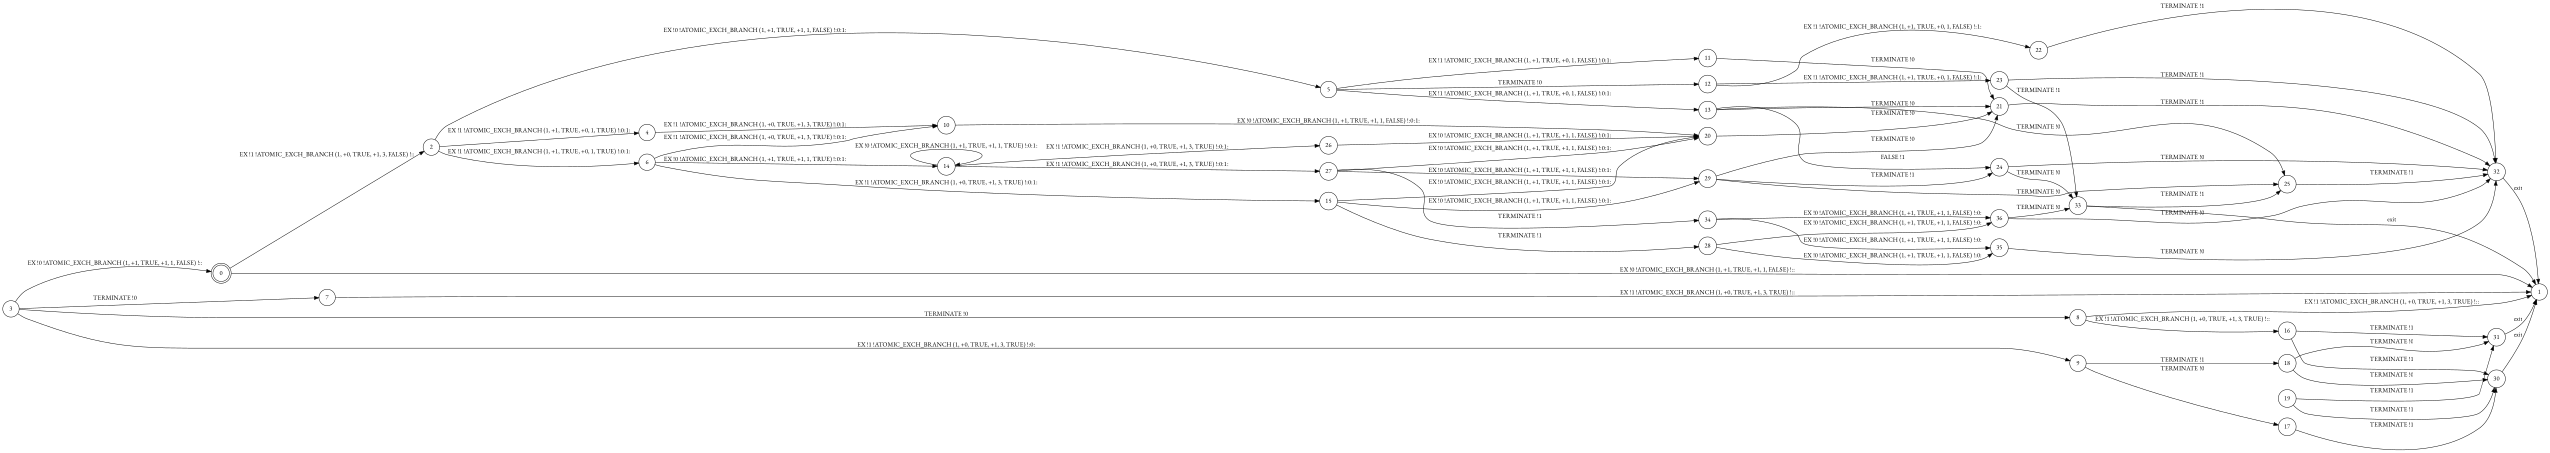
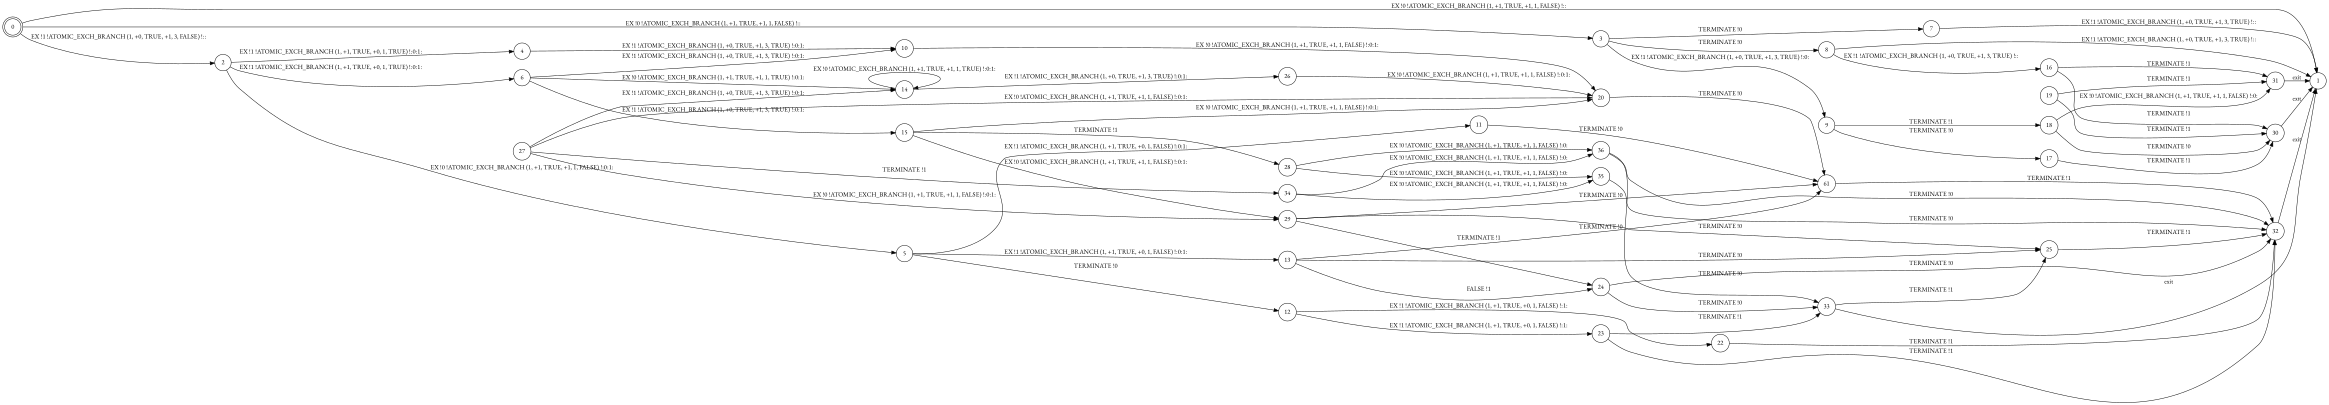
node "21": label "21" -> "61"
edge "14" -> "27": reversed
edge "3" -> "0": reversed
edge "18" -> "31": label "TERMINATE !0" -> "EX !0 !ATOMIC_EXCH_BRANCH (1, +1, TRUE, +1, 1, FALSE) !:0:"
